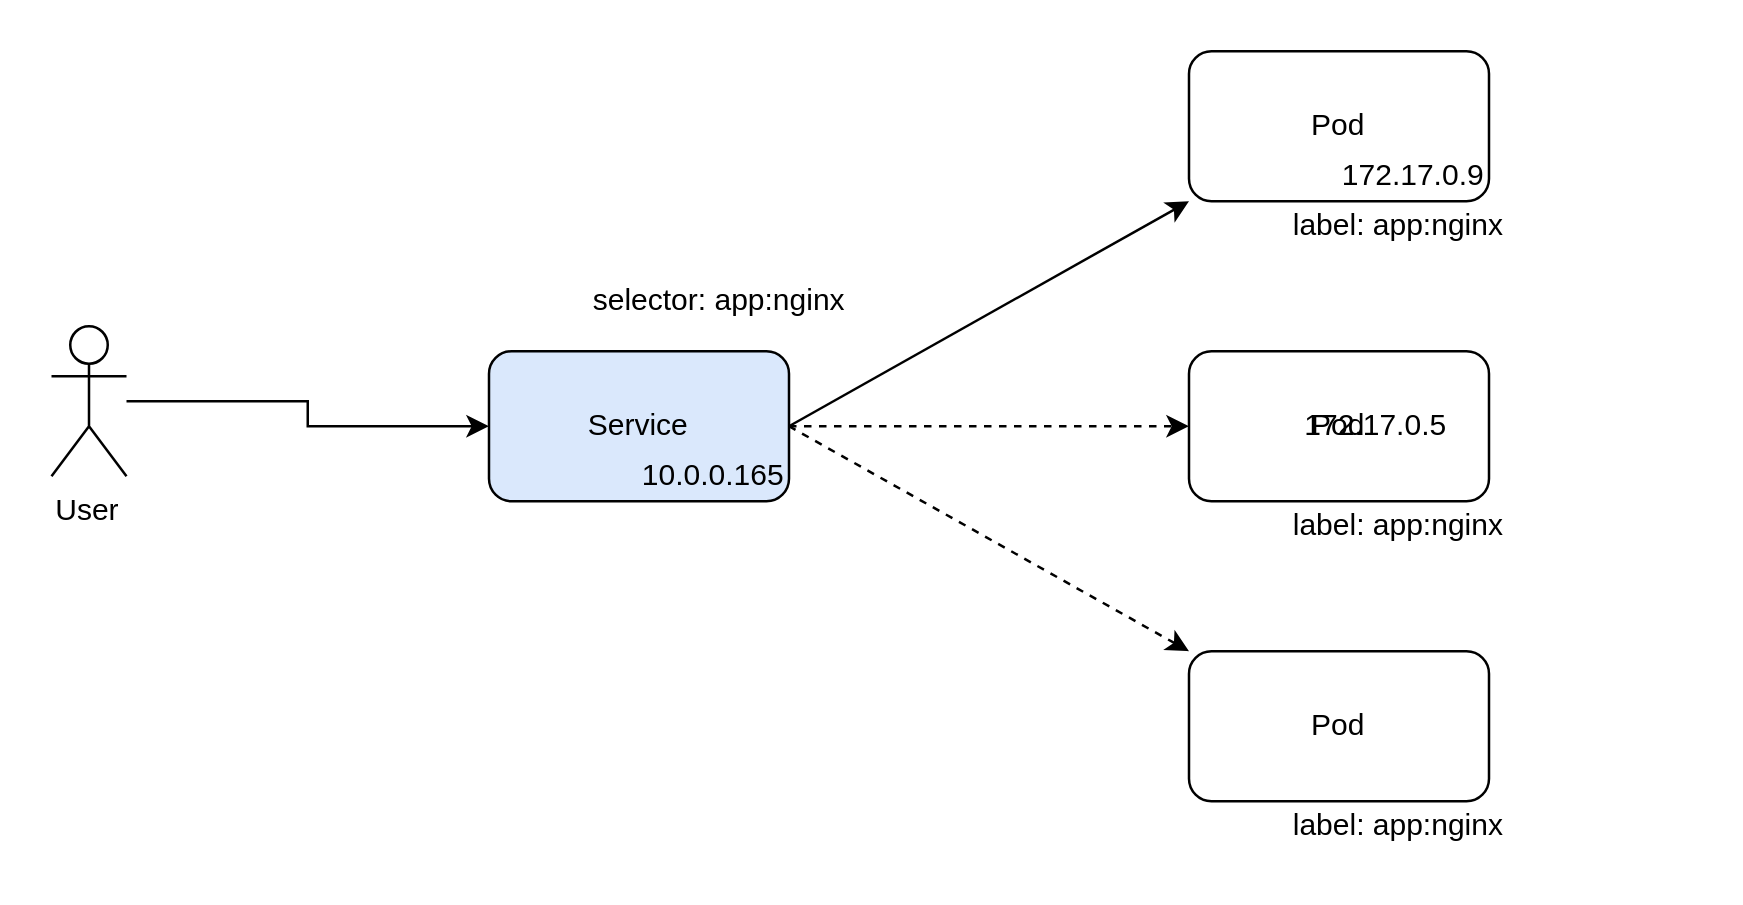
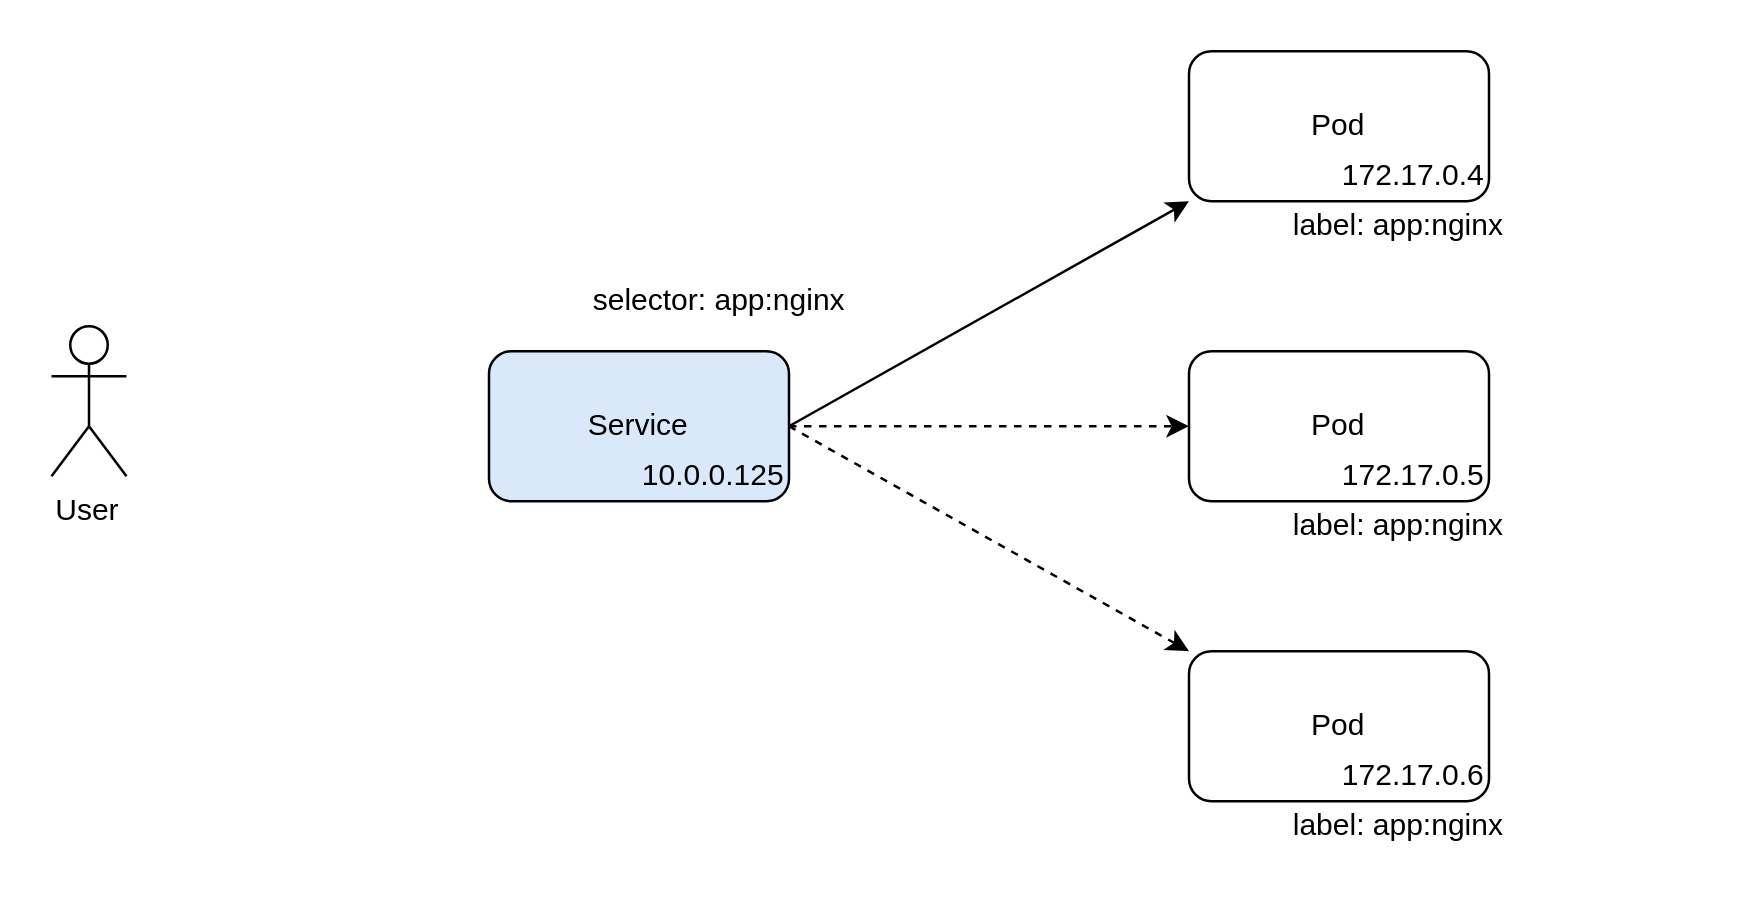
node "172.17.0.9": label "172.17.0.9" -> "172.17.0.4"
edge "User" -> "Service": removed
node "172.17.0.5": moved (1376, 426) -> (1414, 476)
node "10.0.0.165": label "10.0.0.165" -> "10.0.0.125"
node "172.17.0.6": added
